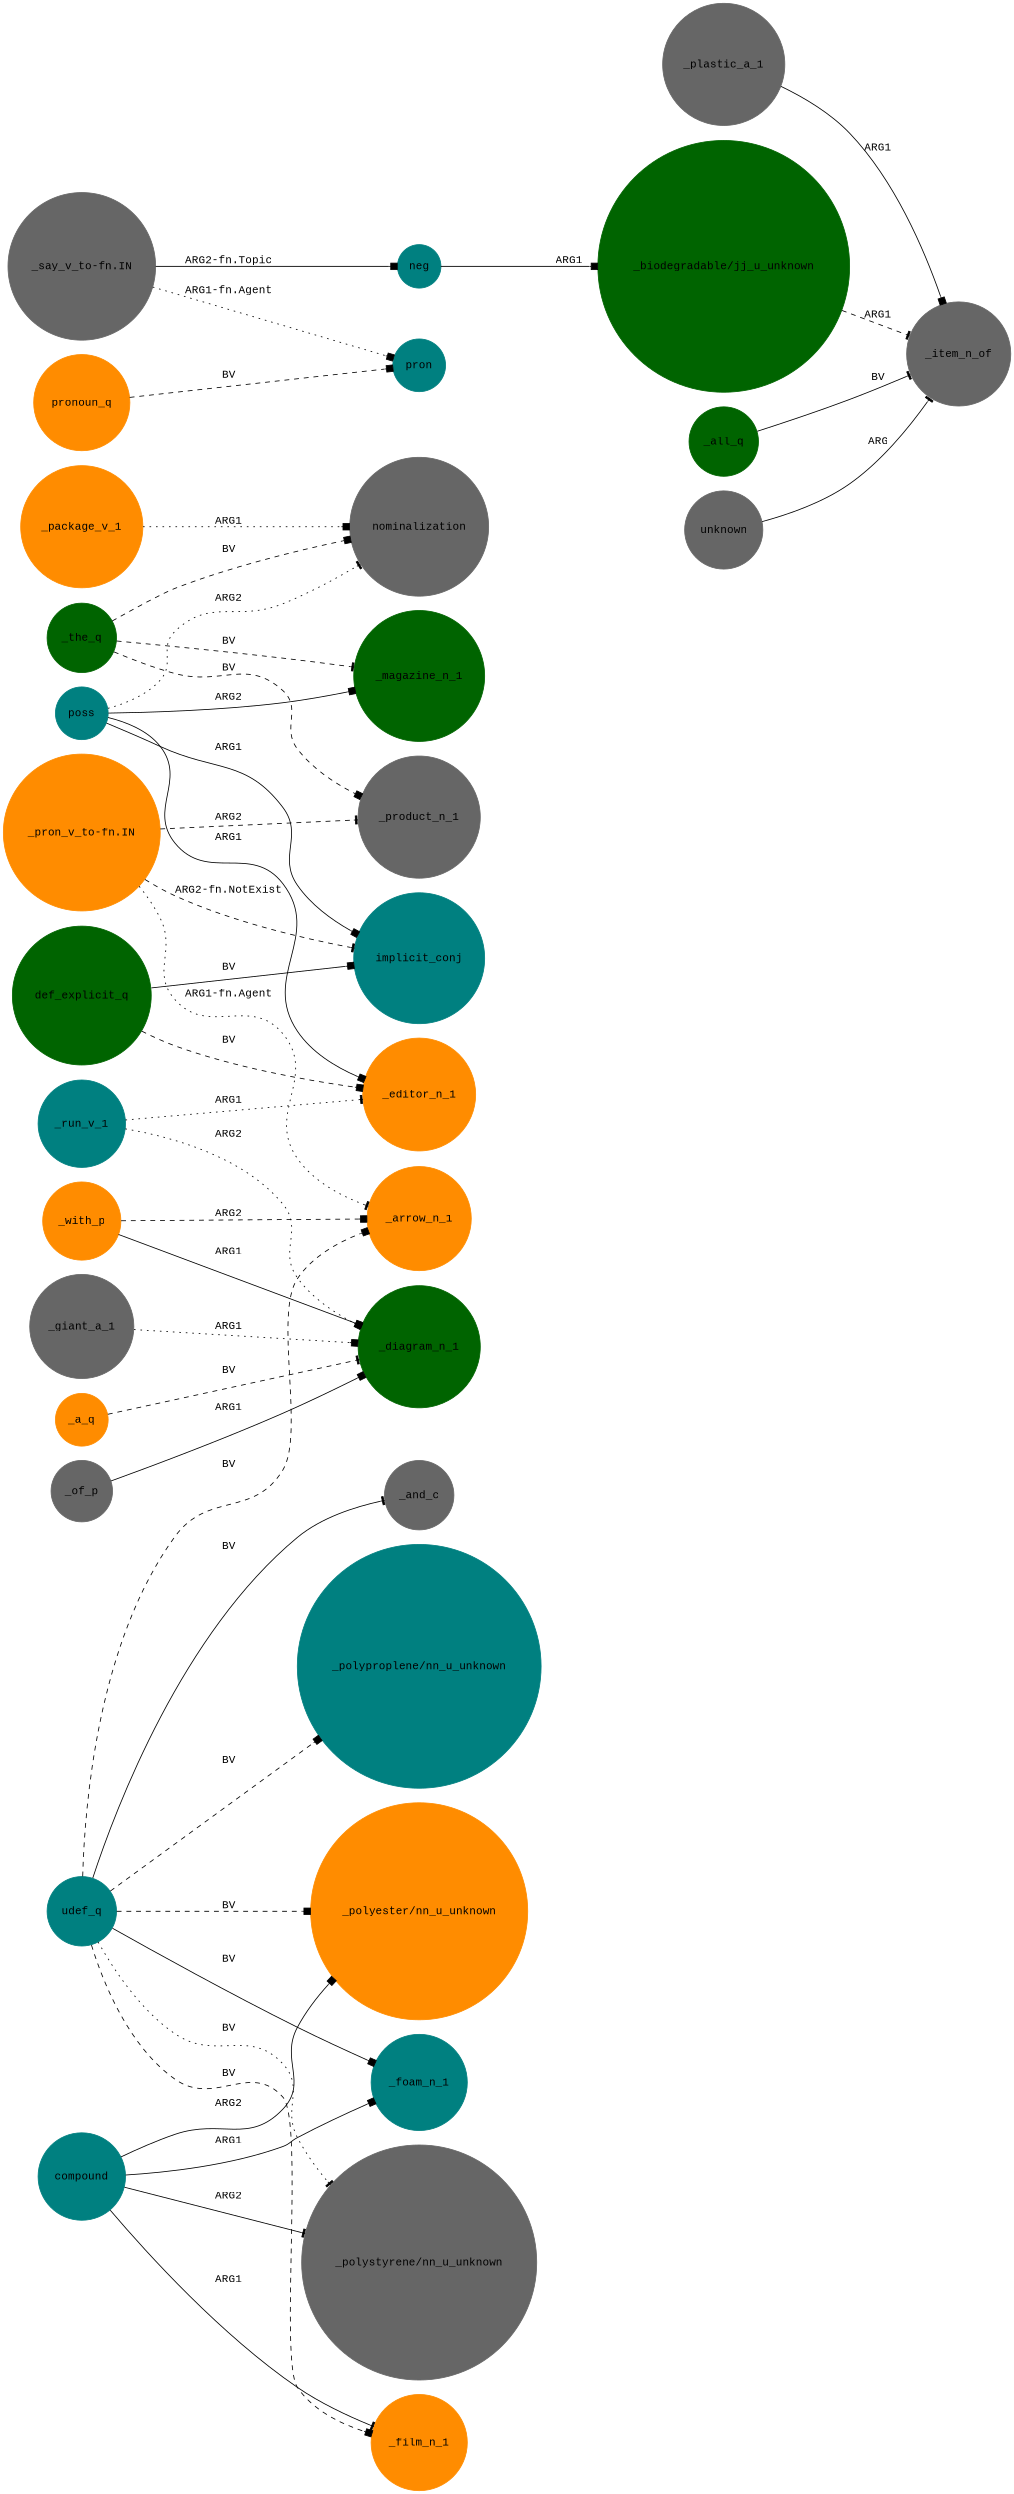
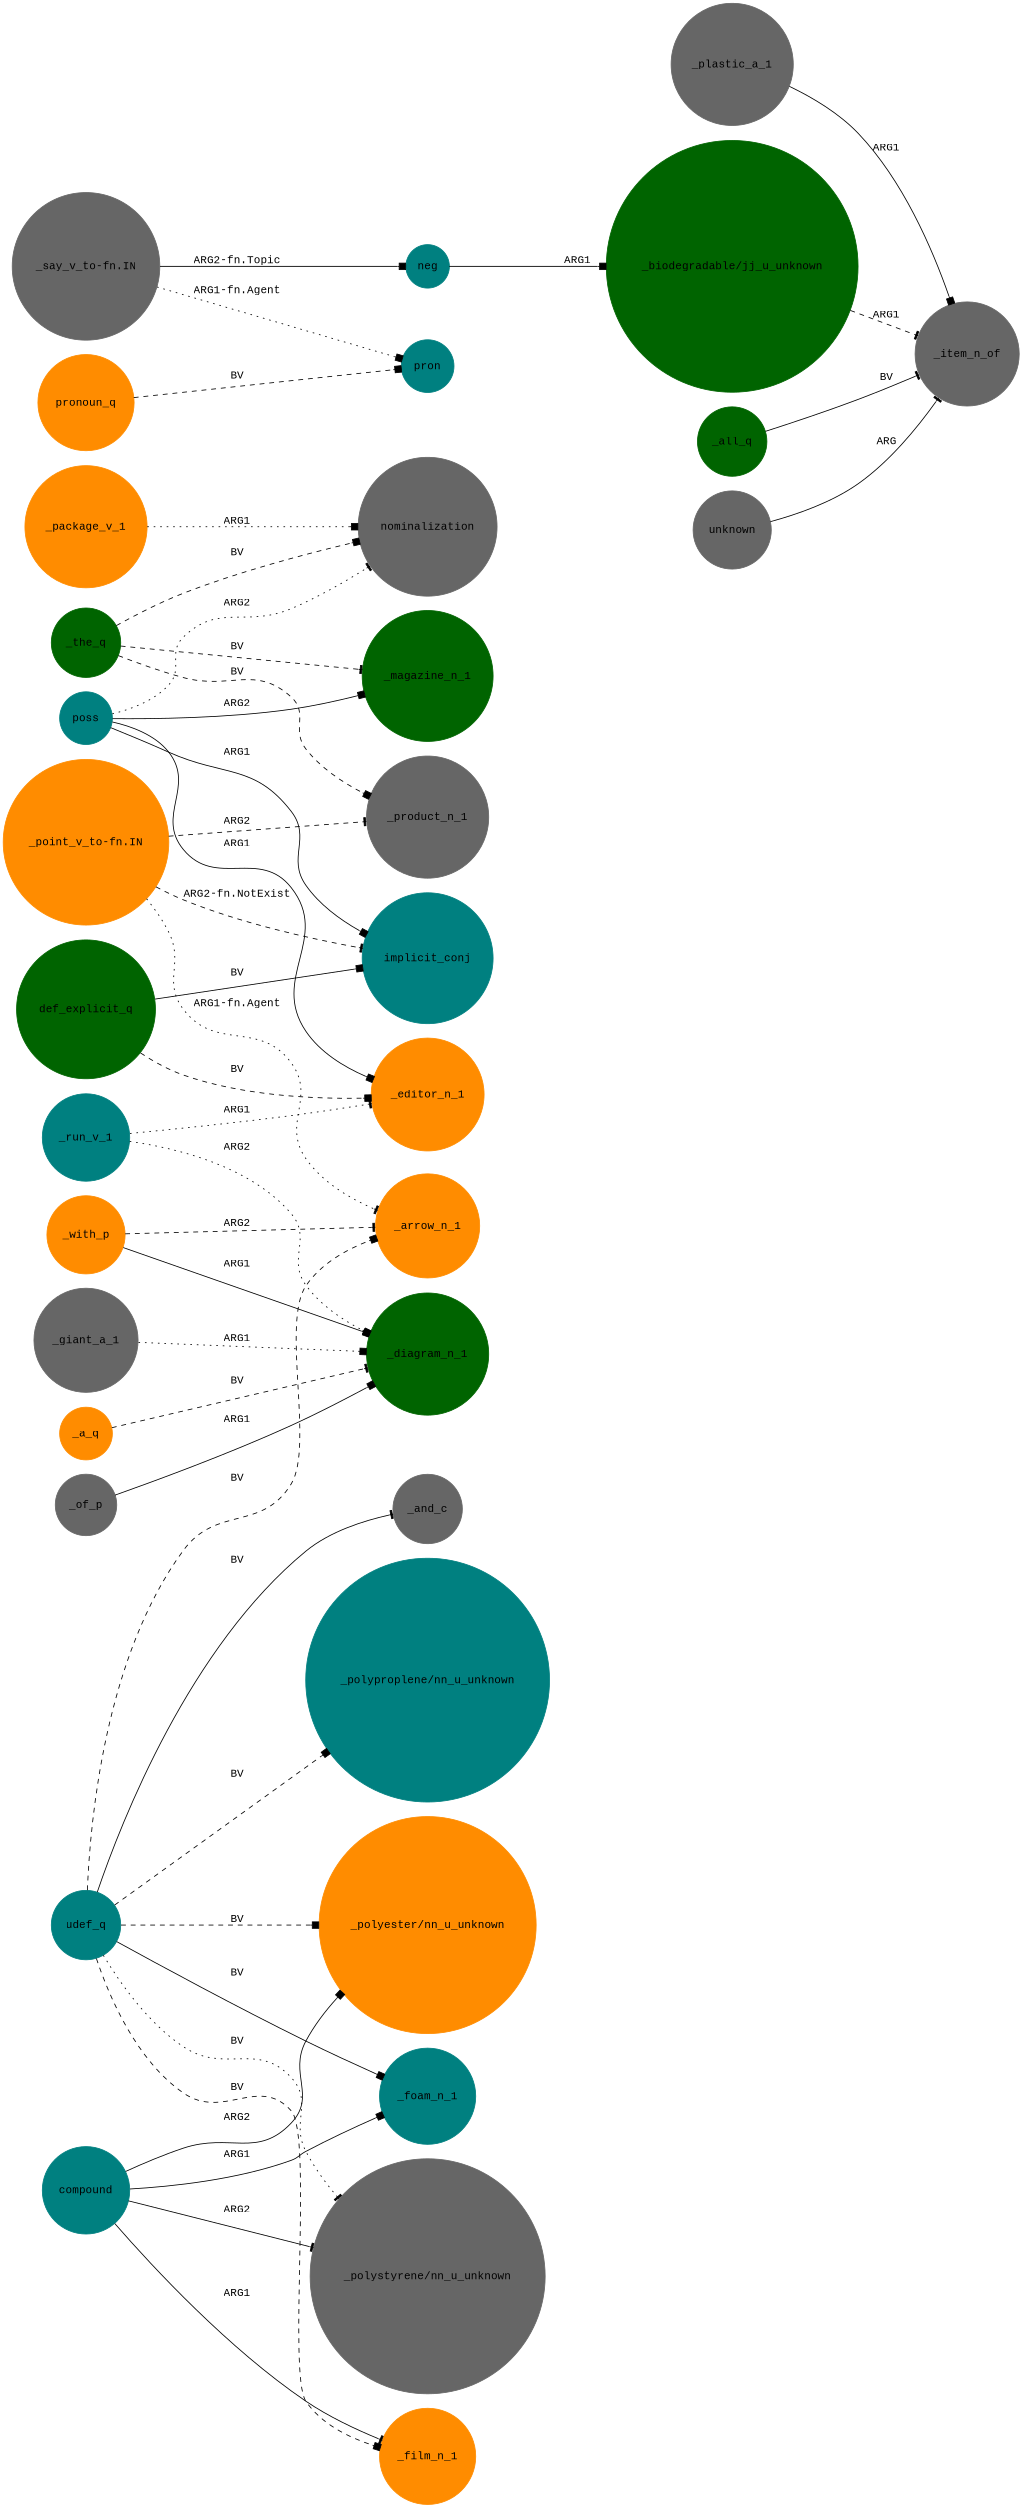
node "_pron_v_to-fn.IN": label "_pron_v_to-fn.IN" -> "_point_v_to-fn.IN"
edge "_with_p" -> "_arrow_n_1": arrowhead box -> tee
